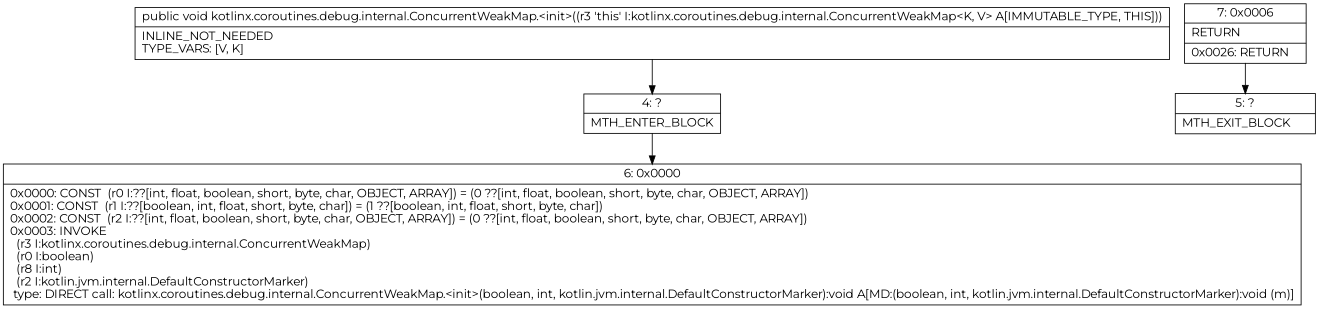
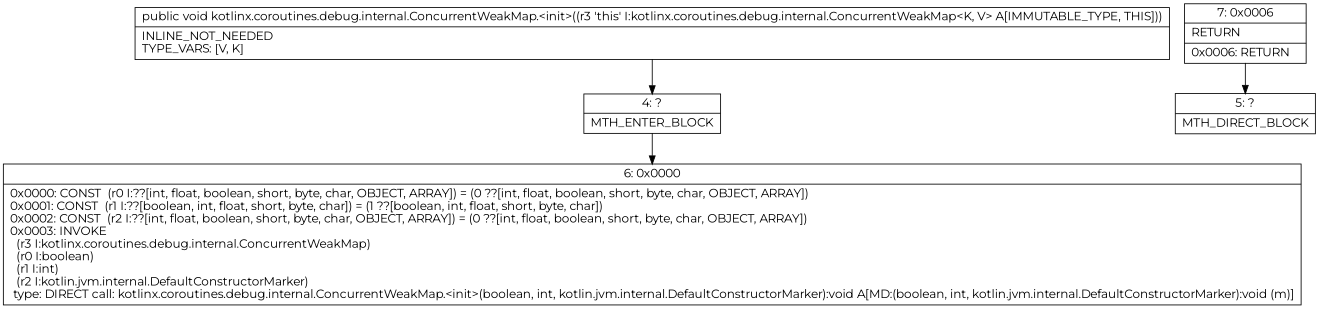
node "7: 0x0006": text "0x0026: RETURN" -> "0x0006: RETURN"
node "5: ?": text "MTH_EXIT_BLOCK" -> "MTH_DIRECT_BLOCK"
node "6: 0x0000": text "(r8 I:int)" -> "(r1 I:int)"
